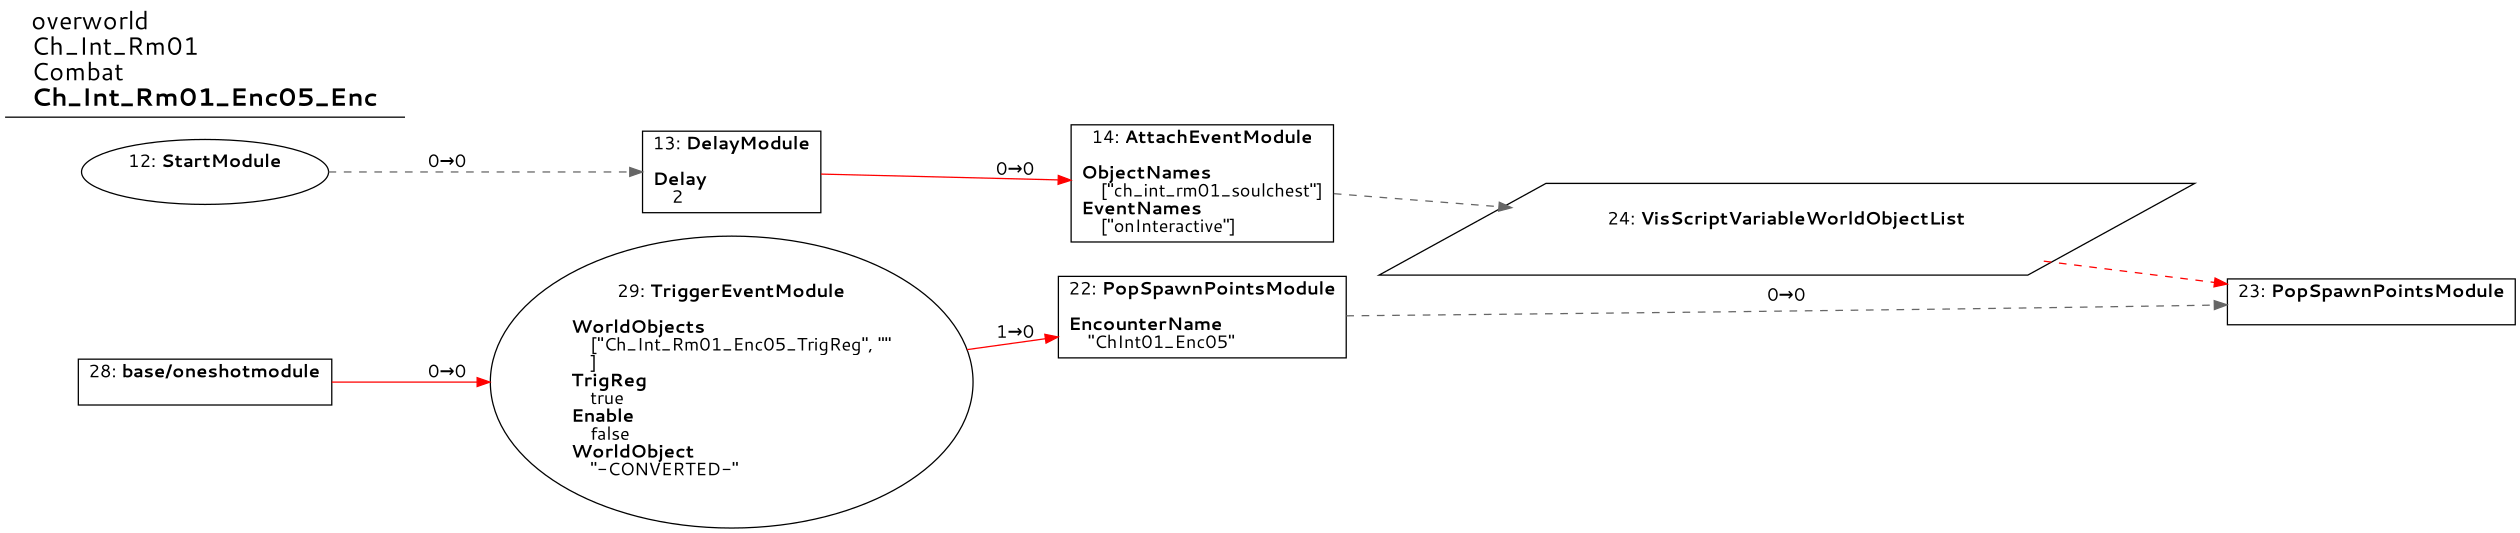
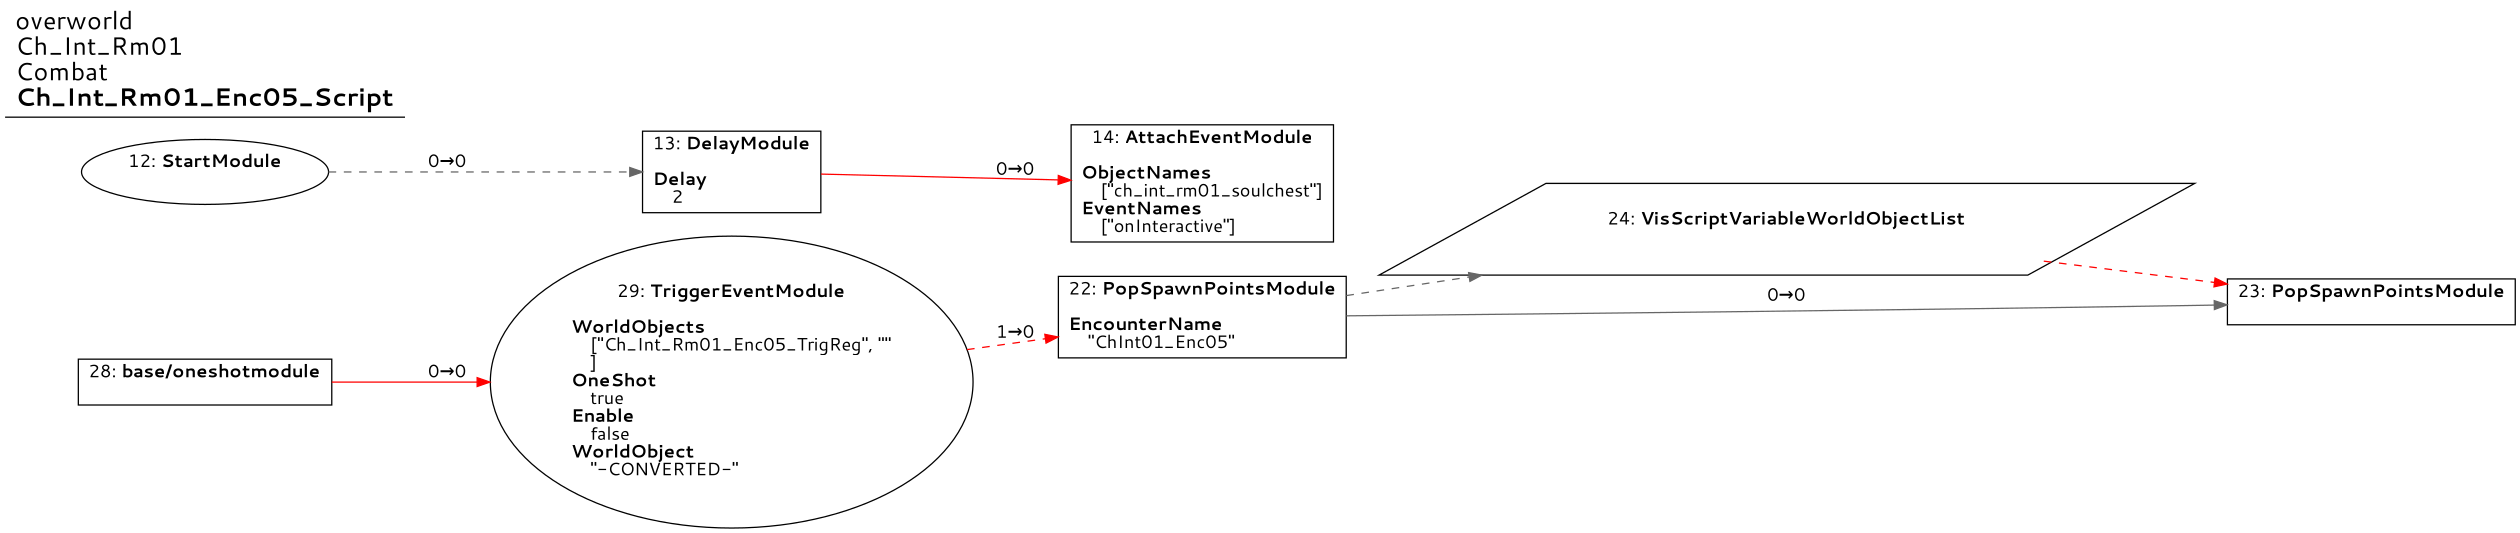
node "overworld": text "Ch_Int_Rm01_Enc05_Enc" -> "Ch_Int_Rm01_Enc05_Script"
edge "14:" -> "24:": now "22:" -> "24:"
edge "22:" -> "23:": style dashed -> solid
edge "29:" -> "22:": style solid -> dashed
node "29:": text "TrigReg" -> "OneShot"
